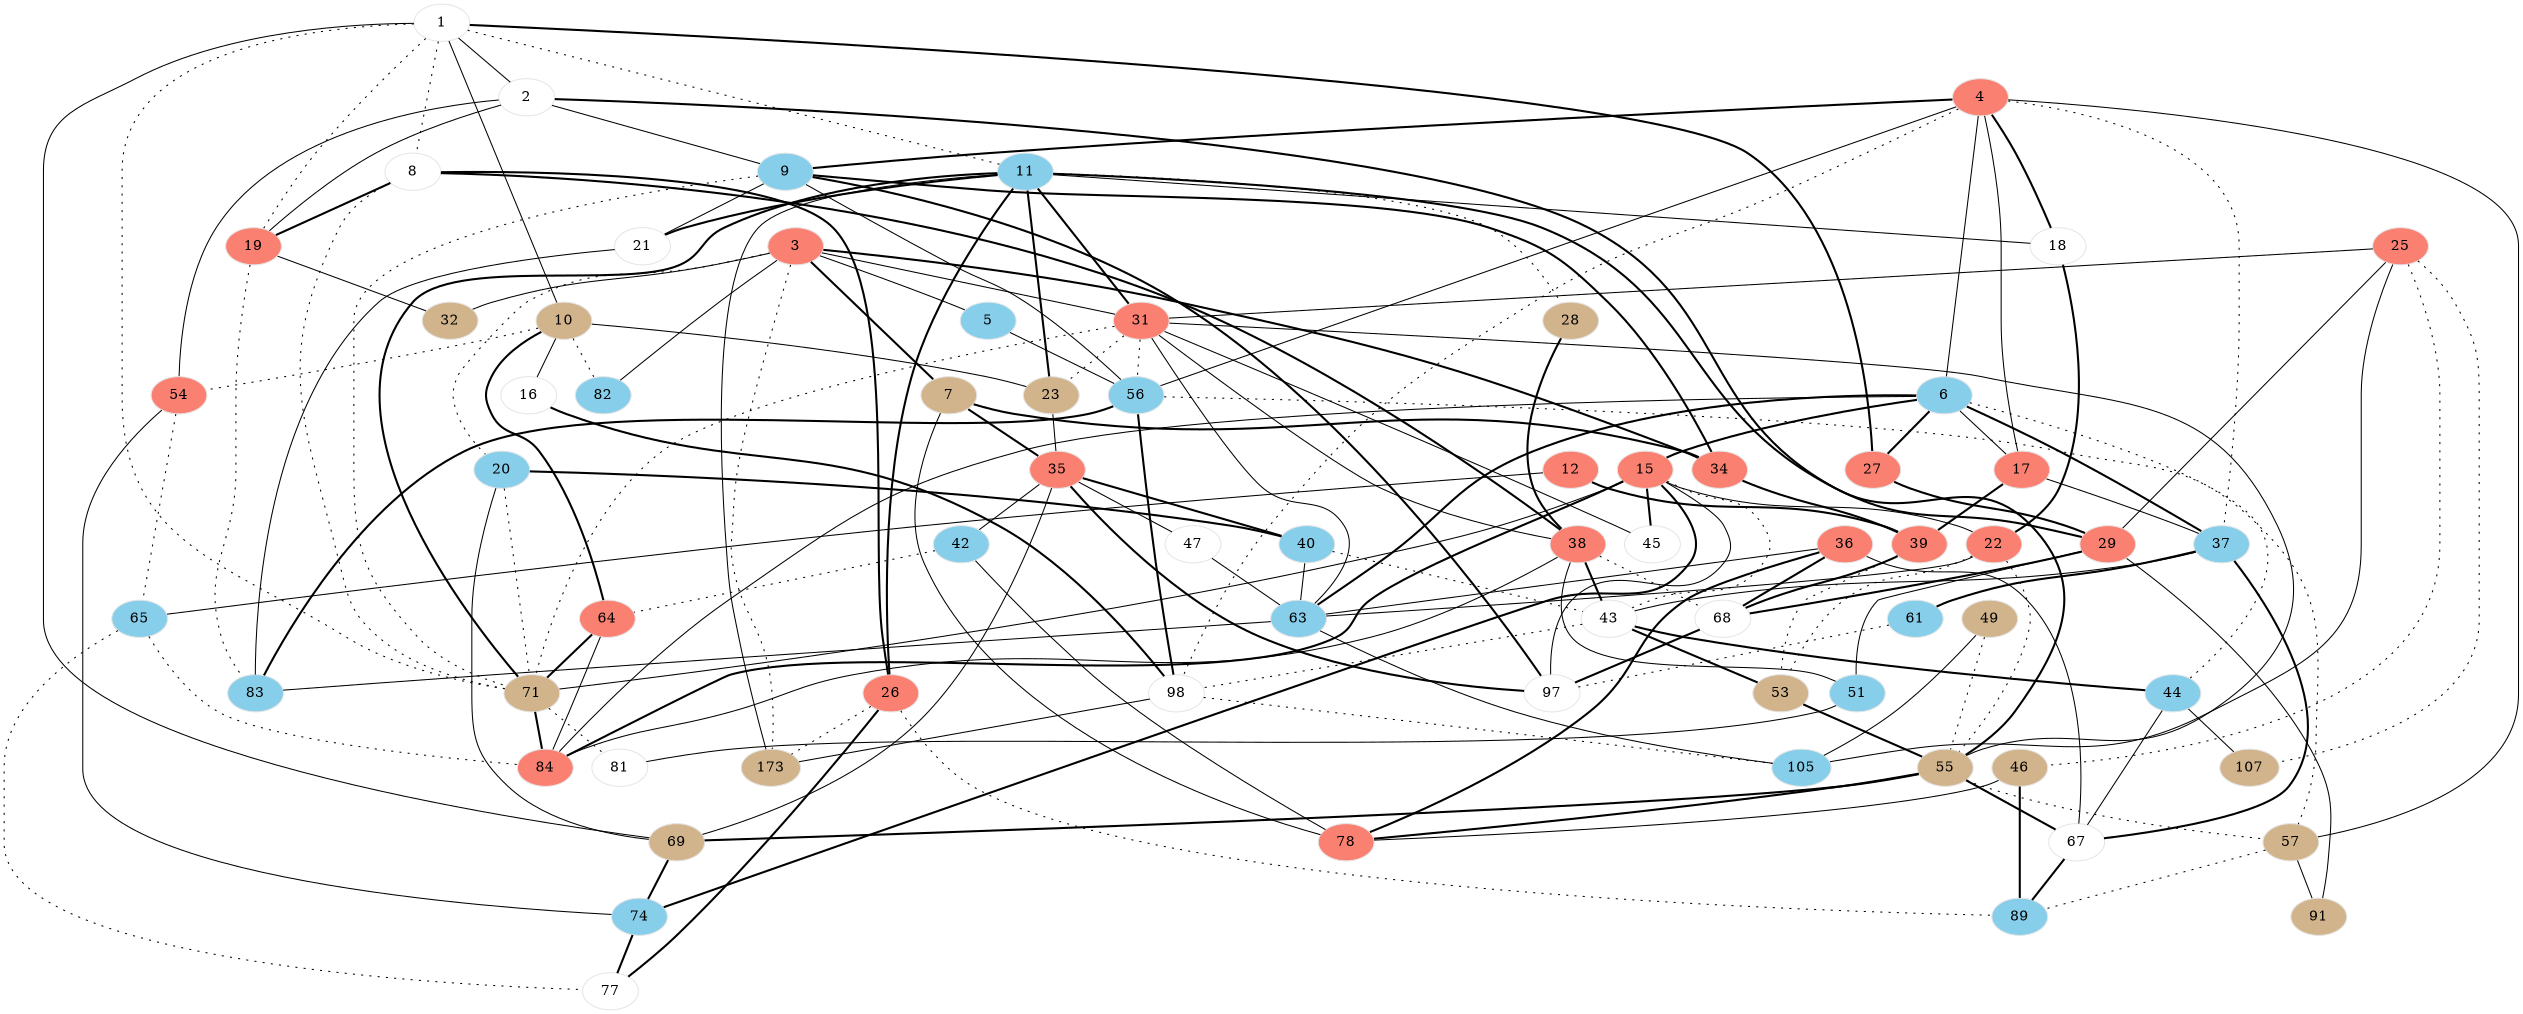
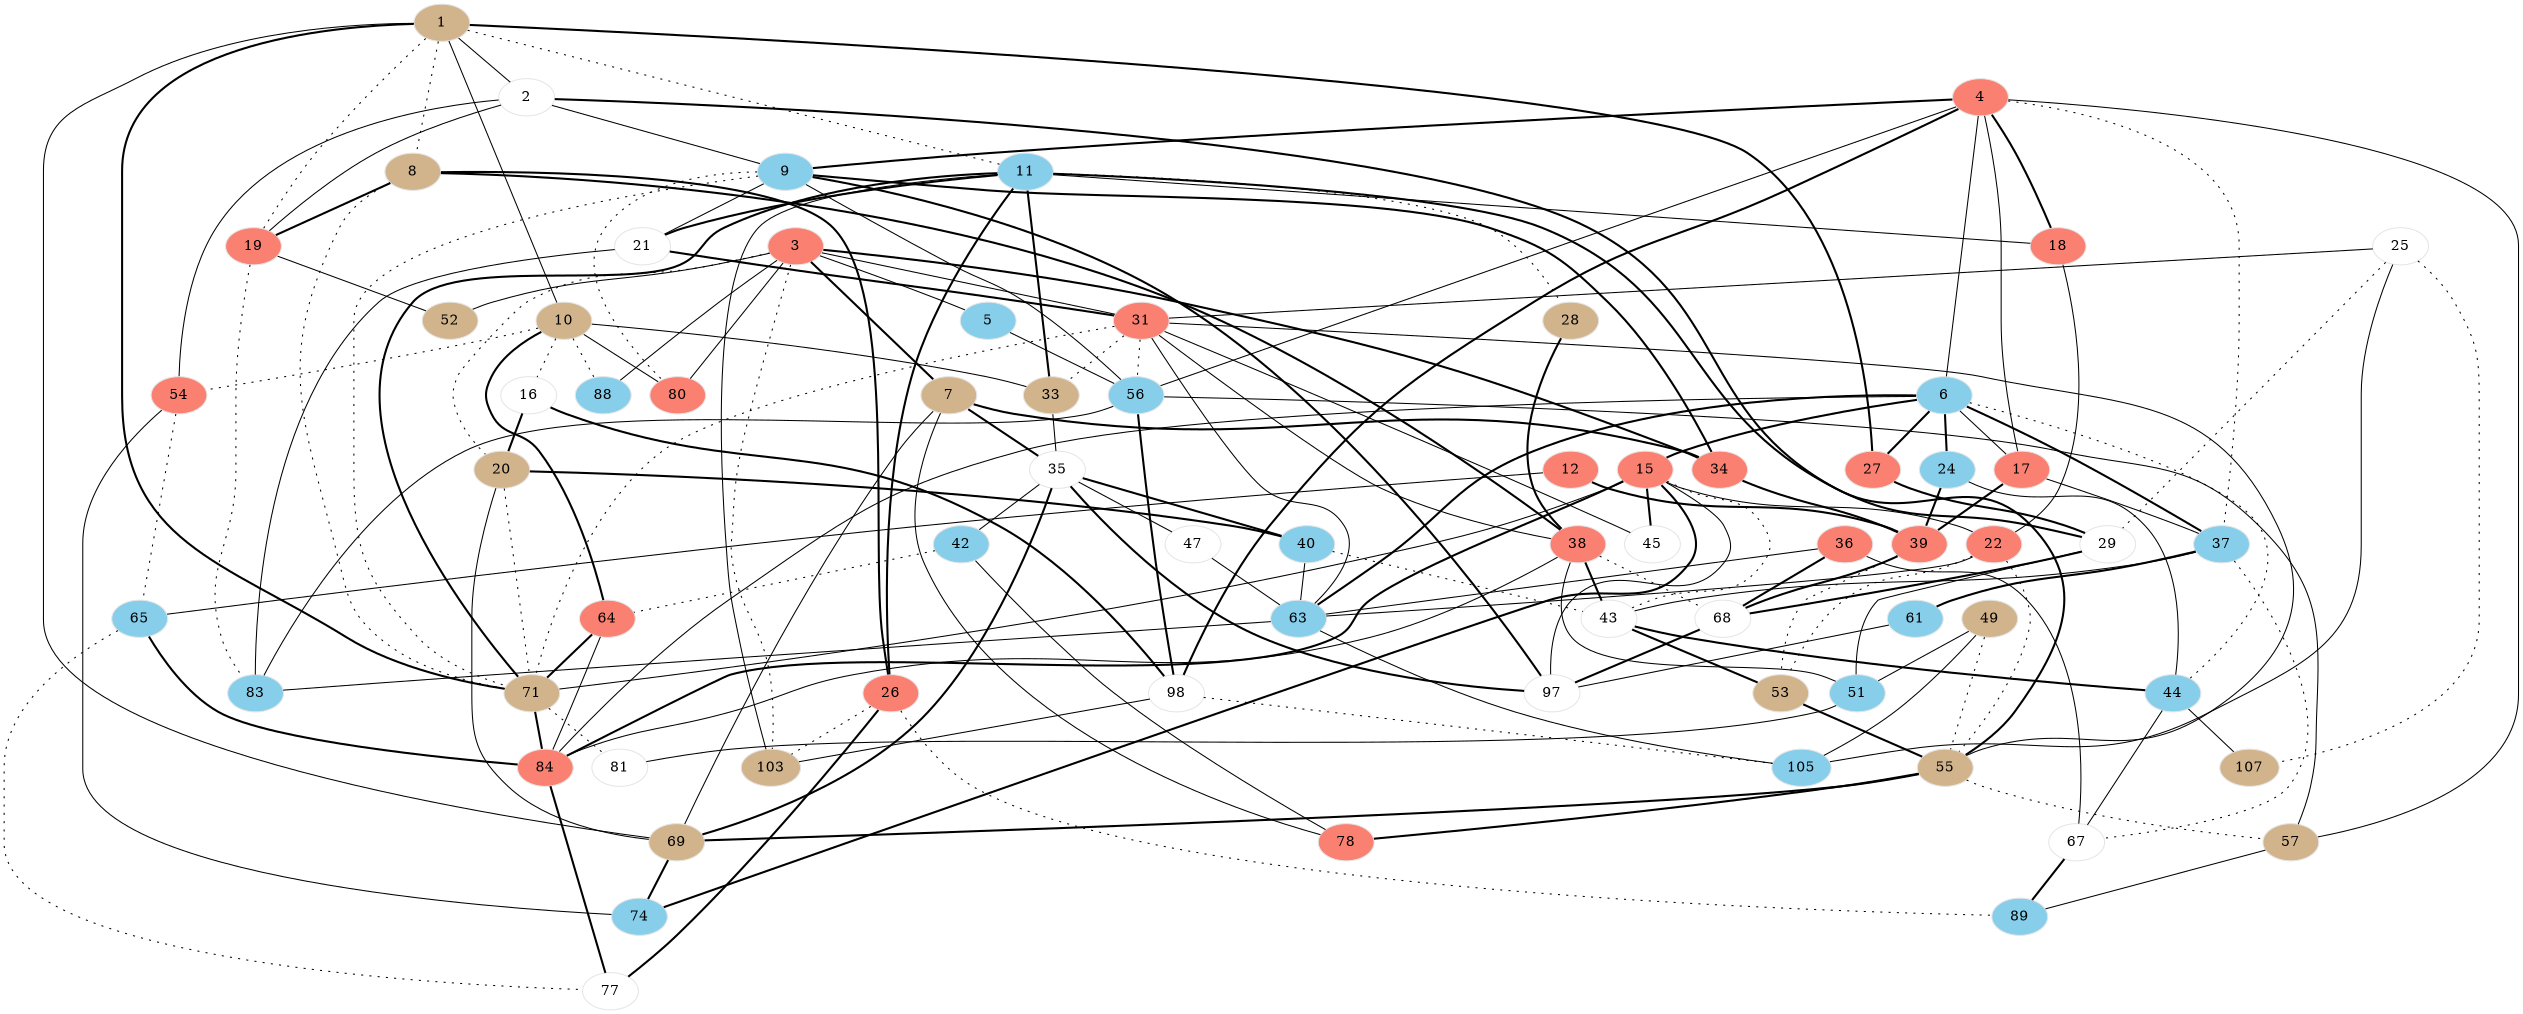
node "1": fillcolor white -> tan
node "8": fillcolor white -> tan
edge "11" -- "31": now "21" -- "31"
node "18": fillcolor white -> salmon
node "25": fillcolor salmon -> white
edge "4" -- "98": style dotted -> bold
node "32": label "32" -> "52"
edge "10" -- "16": style solid -> dotted
edge "1" -- "71": style dotted -> bold
node "82": label "82" -> "88"
node "80": added
node "23": label "23" -> "33"
edge "25" -- "29": style solid -> dotted
edge "18" -- "22": style bold -> solid
edge "56" -- "83": style bold -> solid
edge "16" -- "20": added
edge "56" -- "57": style dotted -> solid
node "20": fillcolor skyblue -> tan
node "35": fillcolor salmon -> white
node "24": added
node "29": fillcolor salmon -> white
edge "7" -- "69": added
edge "43" -- "98": removed
edge "61" -- "97": style dotted -> solid
edge "49" -- "51": added
edge "36" -- "78": removed
edge "35" -- "69": style solid -> bold
edge "65" -- "84": style dotted -> bold
node "173": label "173" -> "103"
node "46": removed
edge "37" -- "67": style bold -> dotted
edge "55" -- "67": removed
edge "57" -- "89": style dotted -> solid
node "91": removed
edge "74" -- "77": now "84" -- "77"
